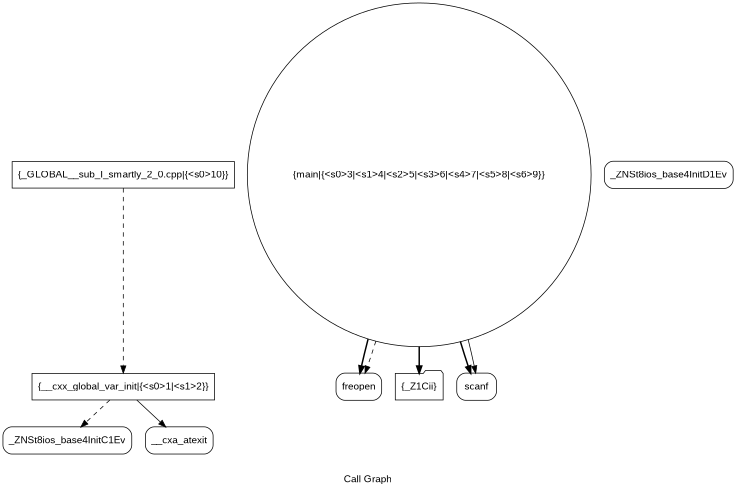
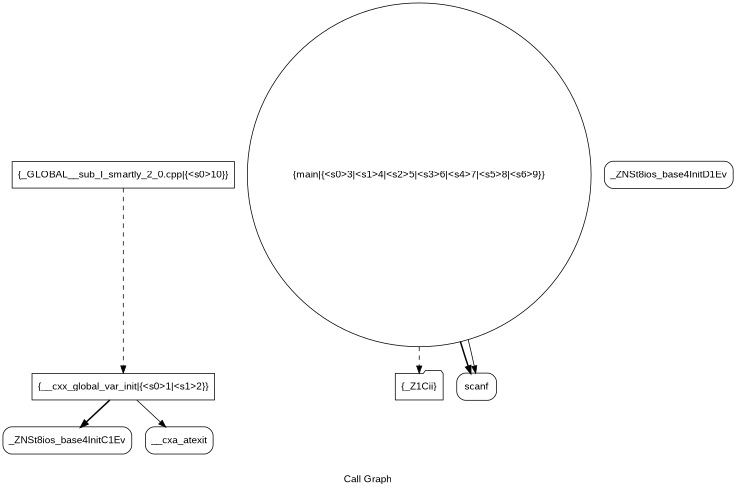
edge "{main|{<s0>3|<s1>4|<s2>5|<s3>6|<s4>7|<s5>8|<s6>9}}" -> "{_Z1Cii}": style bold -> dashed
node "freopen": removed
edge "{__cxx_global_var_init|{<s0>1|<s1>2}}" -> "_ZNSt8ios_base4InitC1Ev": style dashed -> bold
